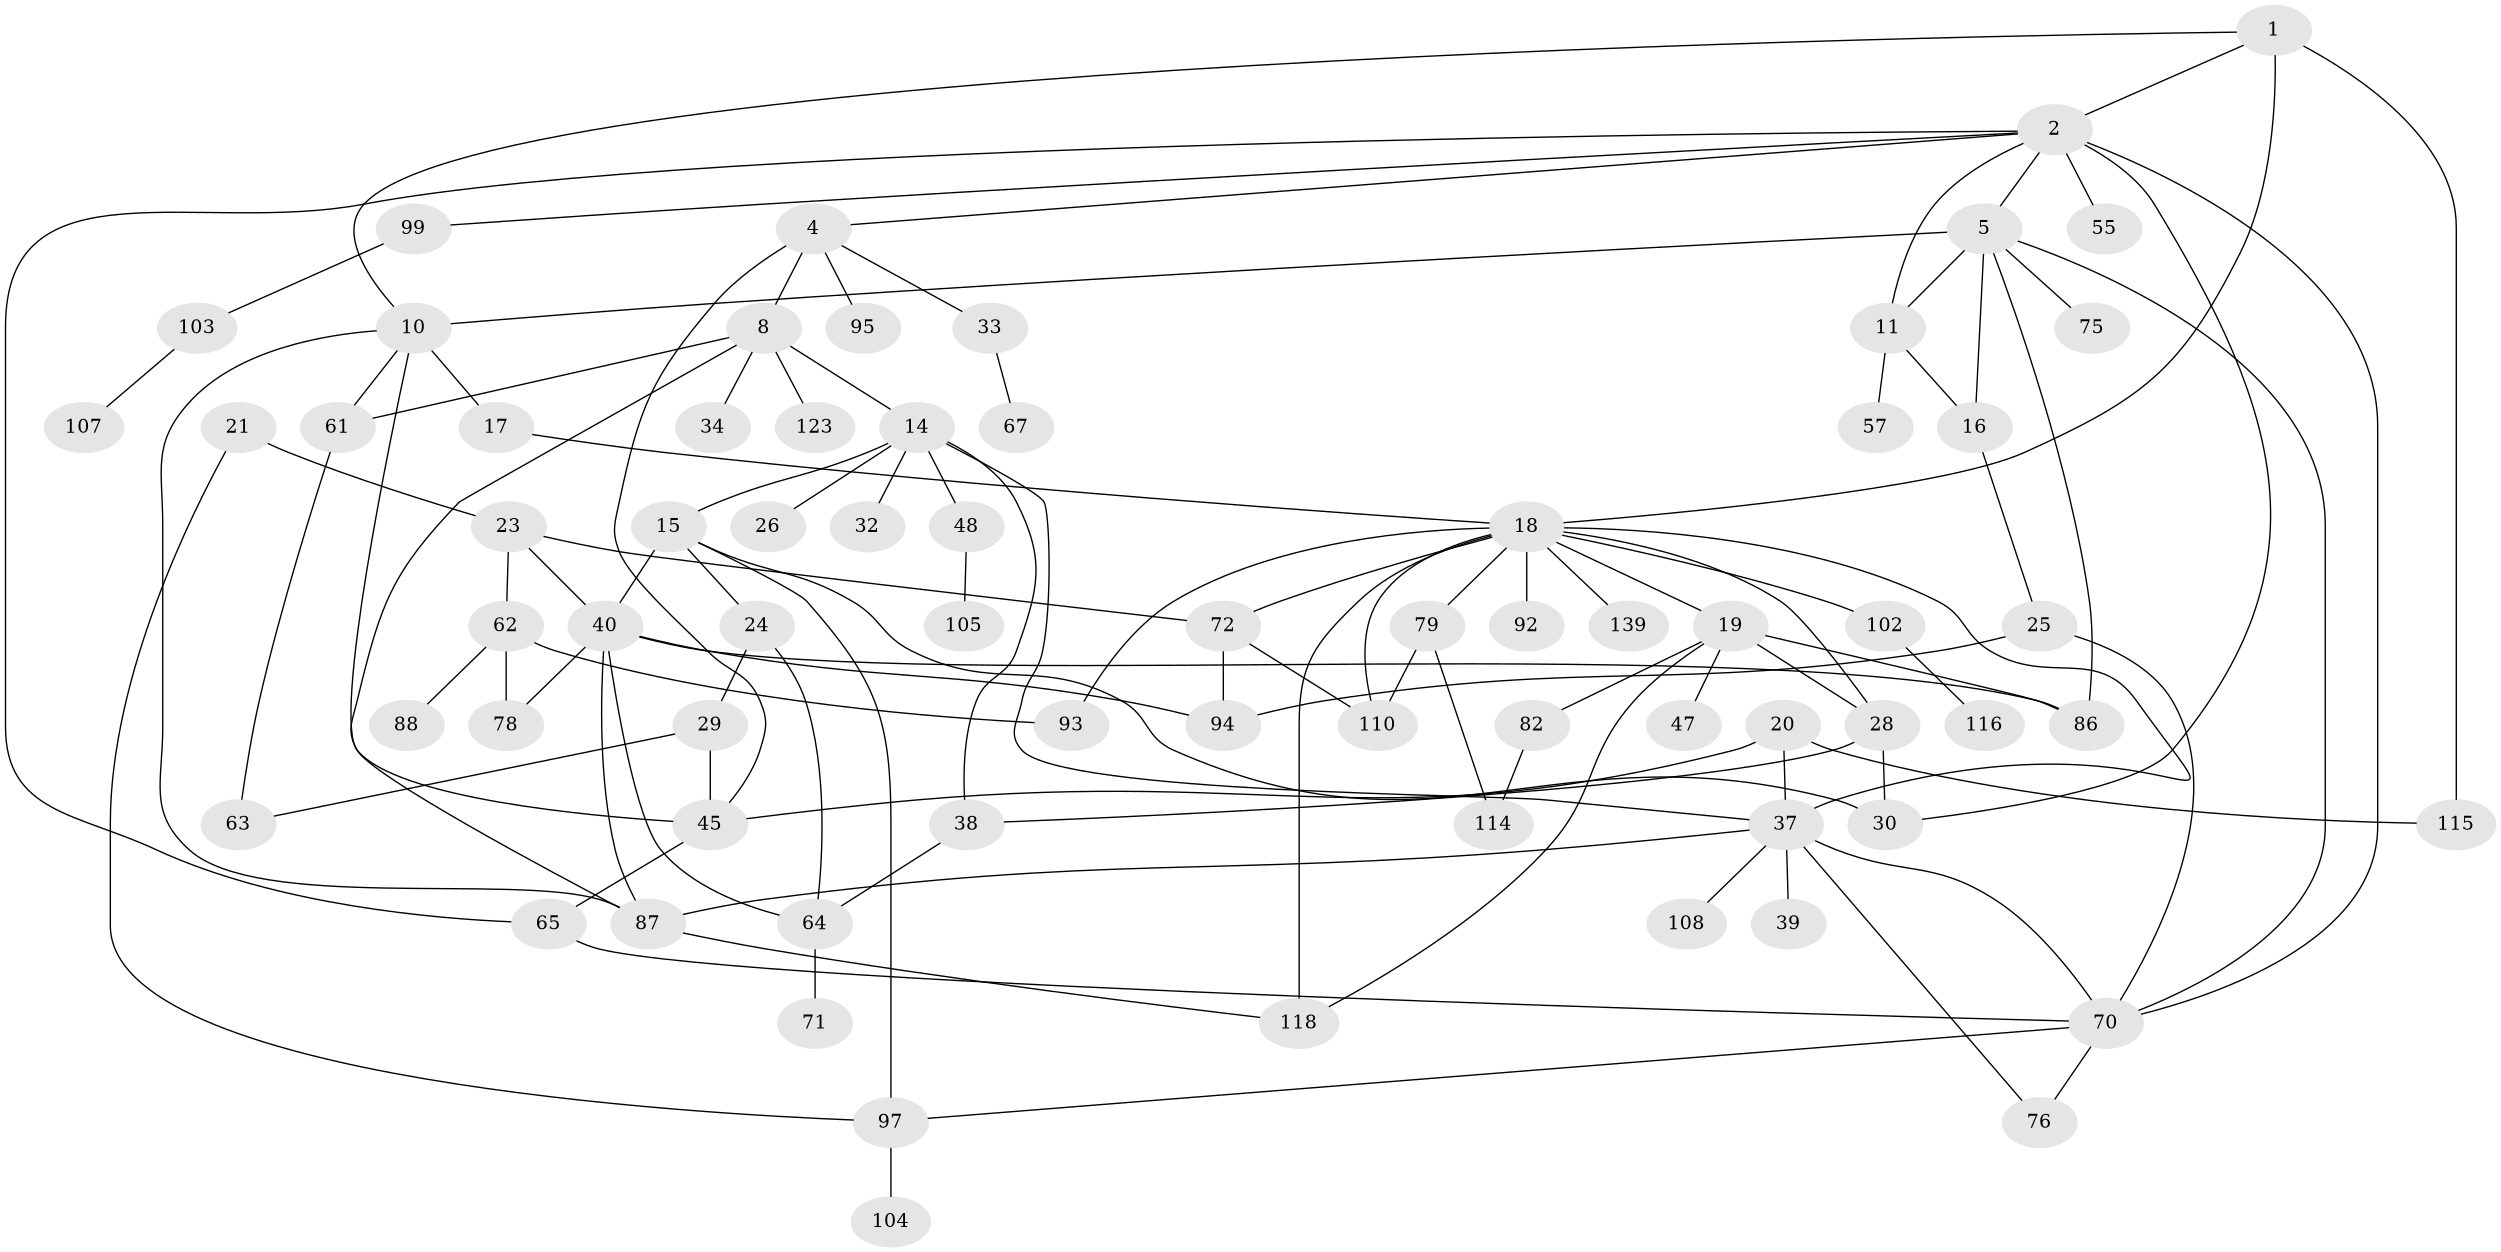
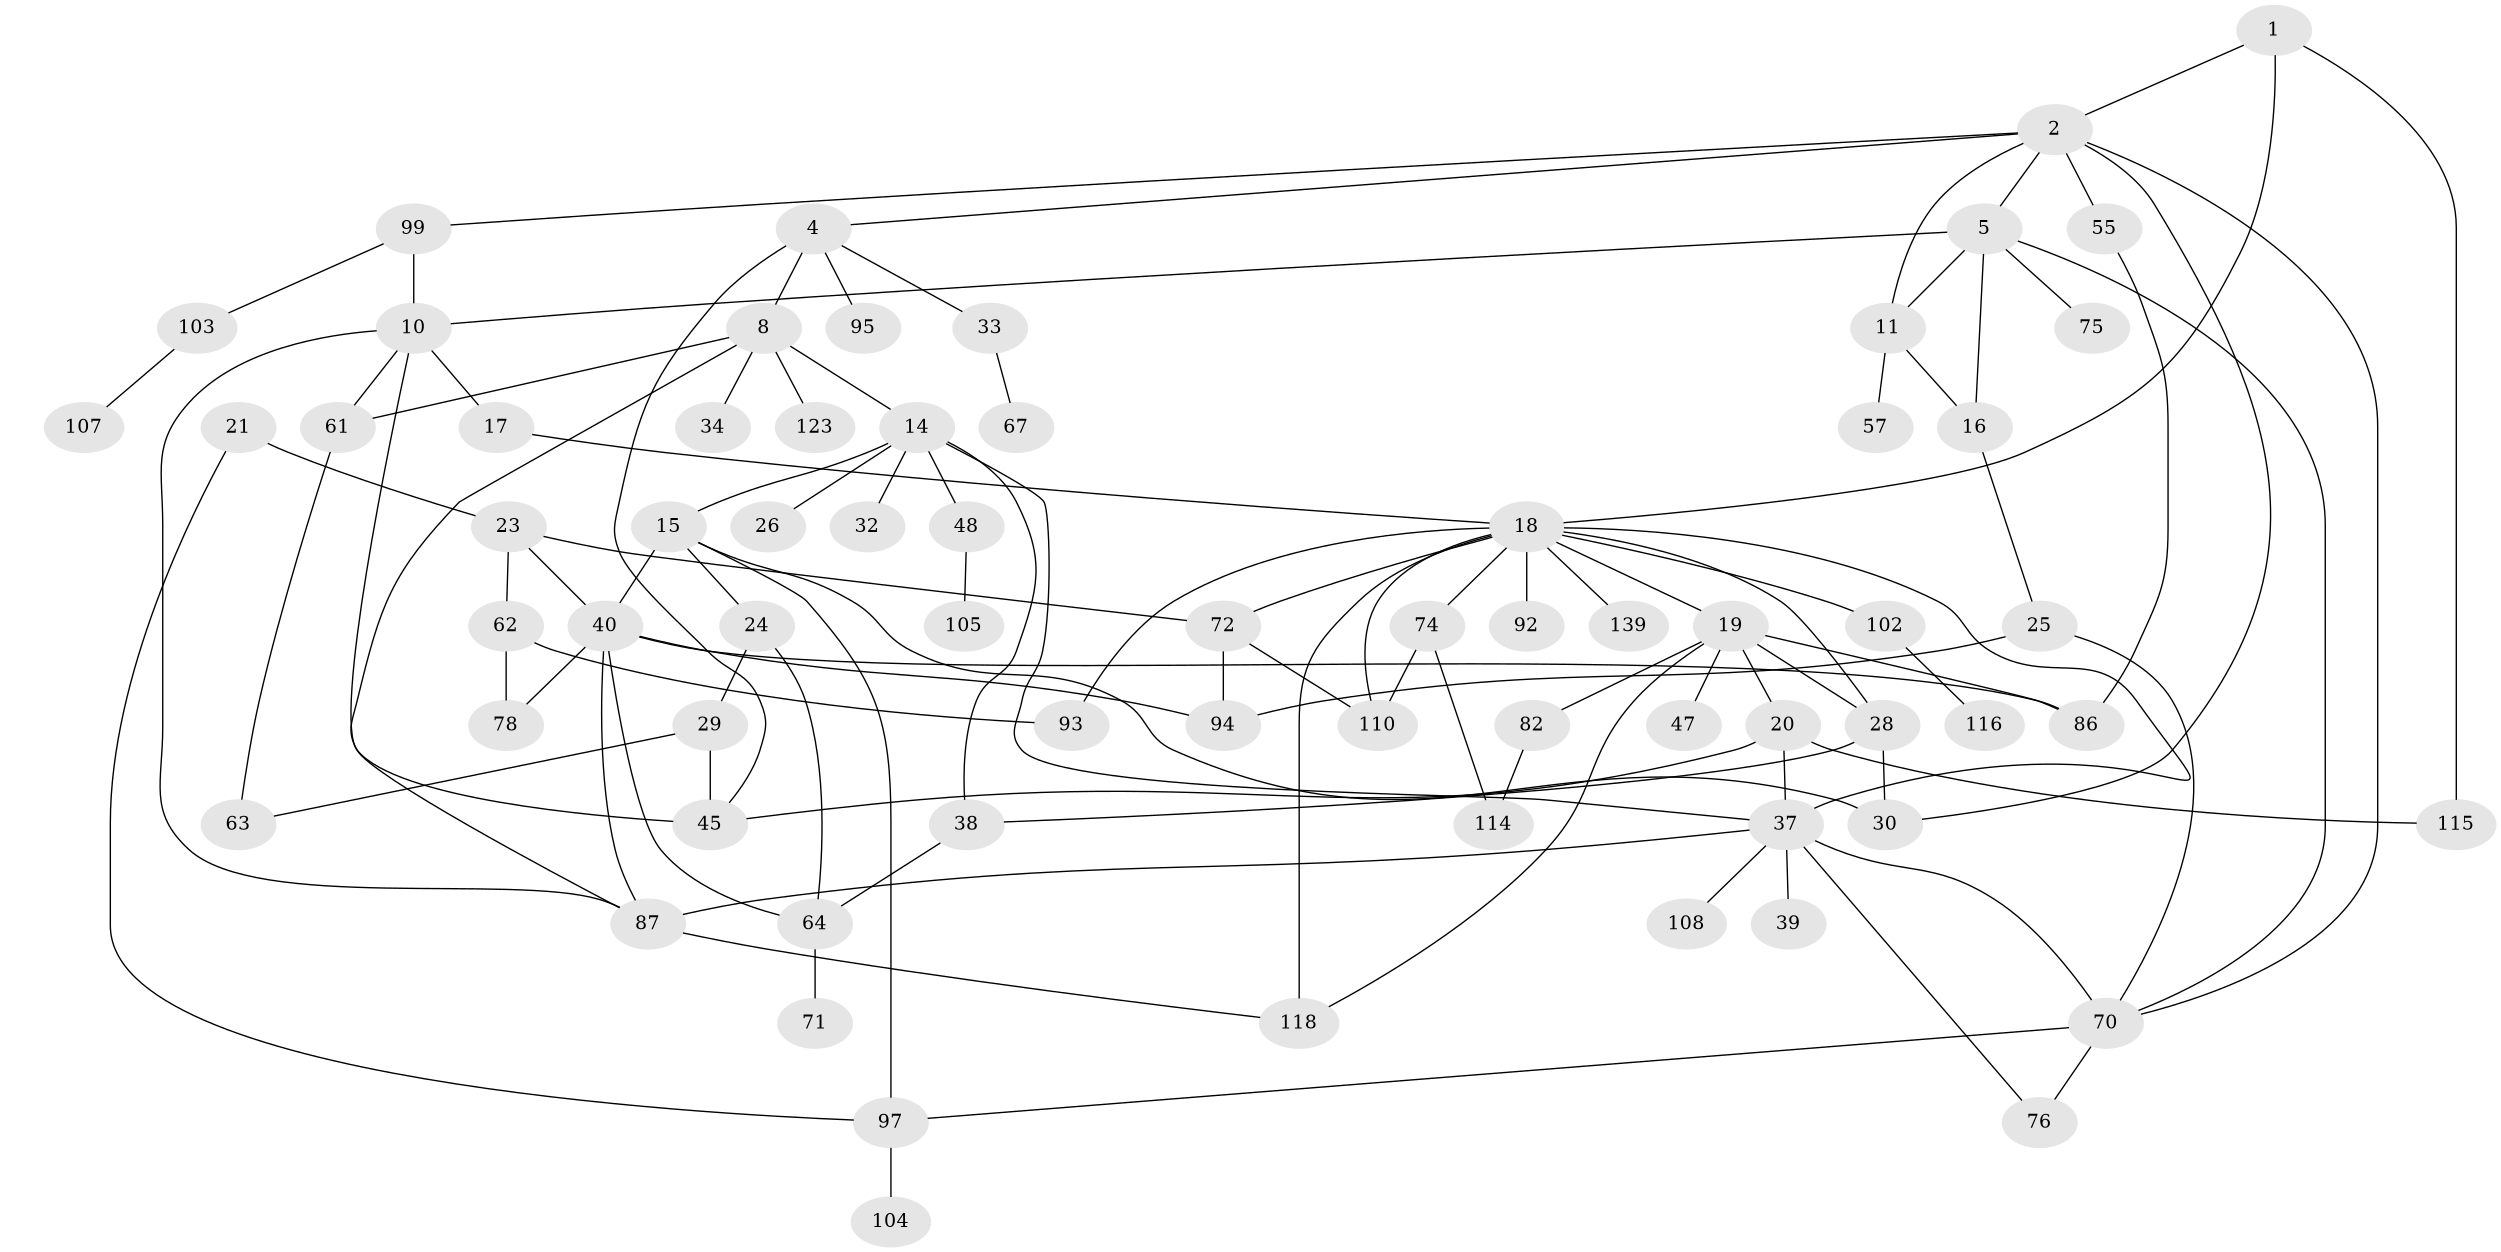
edge "1" -- "10": now "99" -- "10"
edge "5" -- "86": now "55" -- "86"
node "79": label "79" -> "74"
edge "19" -- "20": added
node "88": removed
node "65": removed
